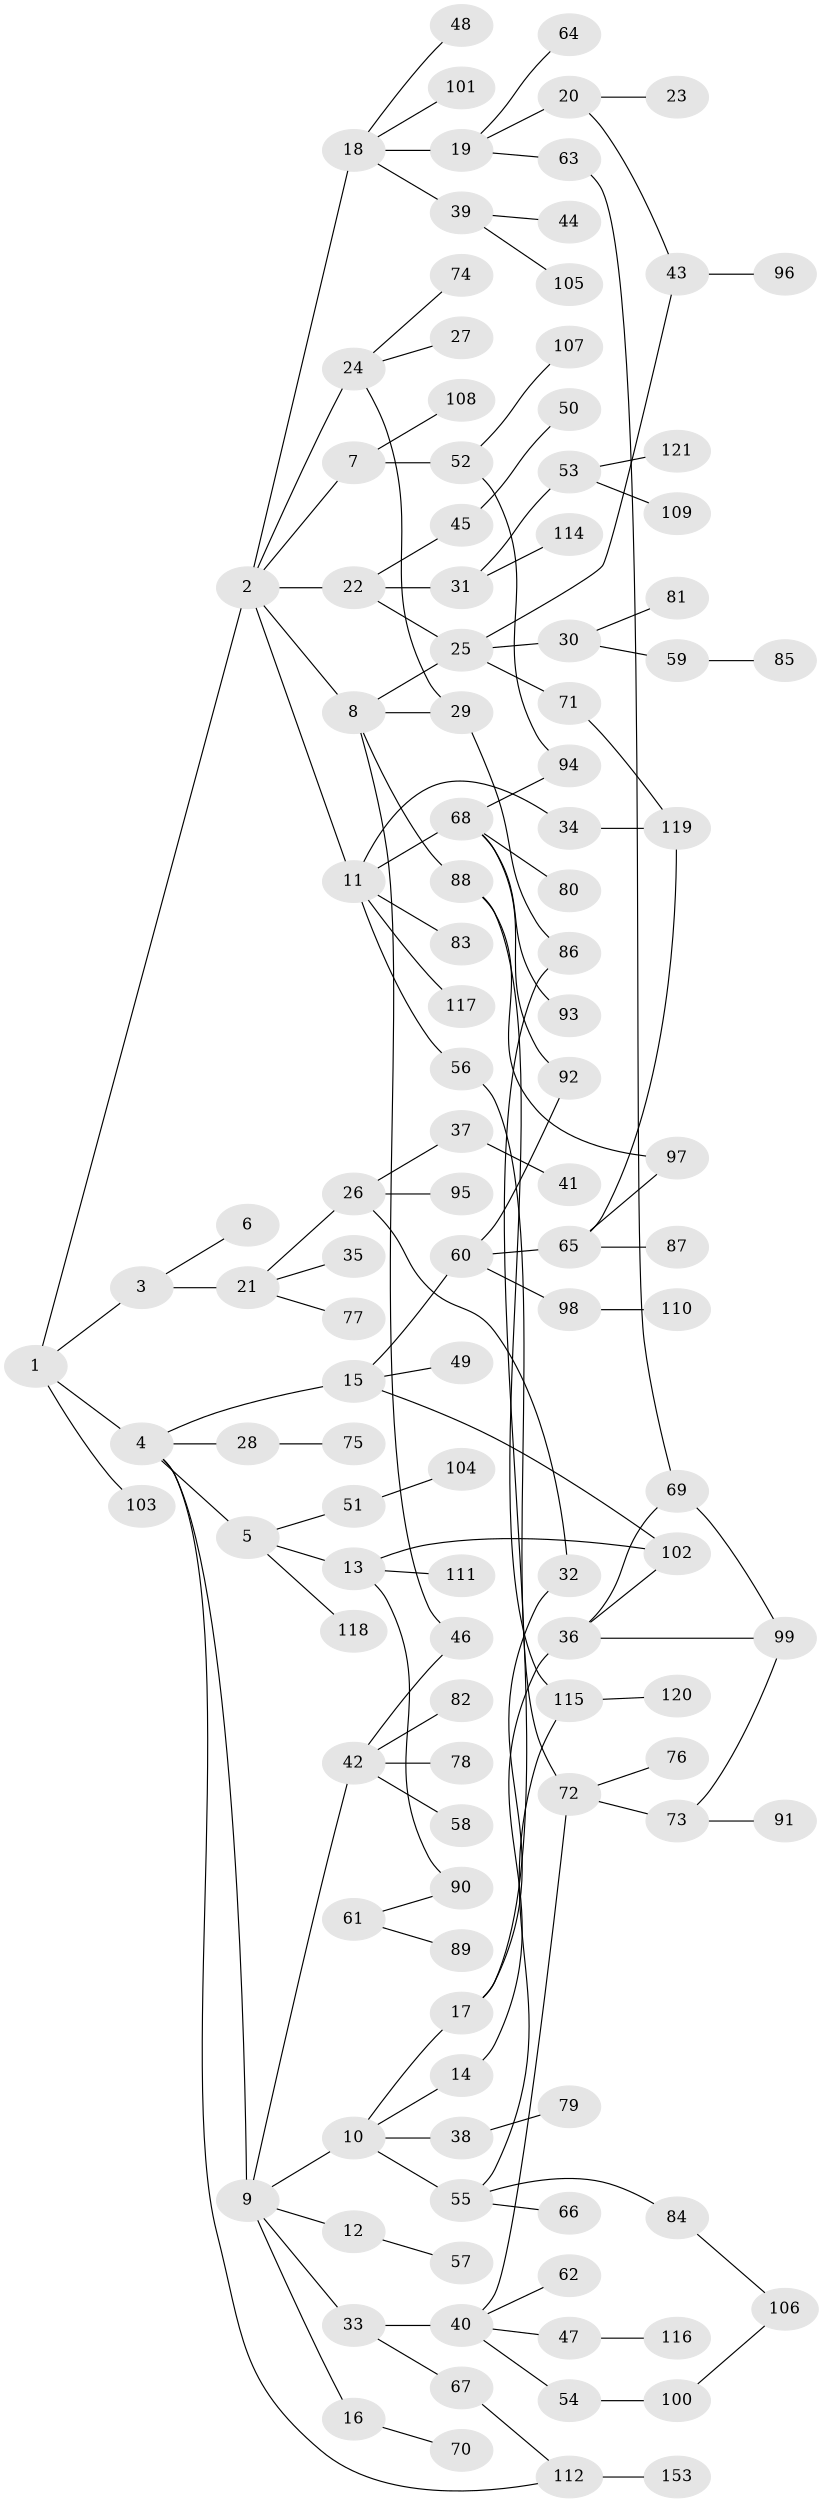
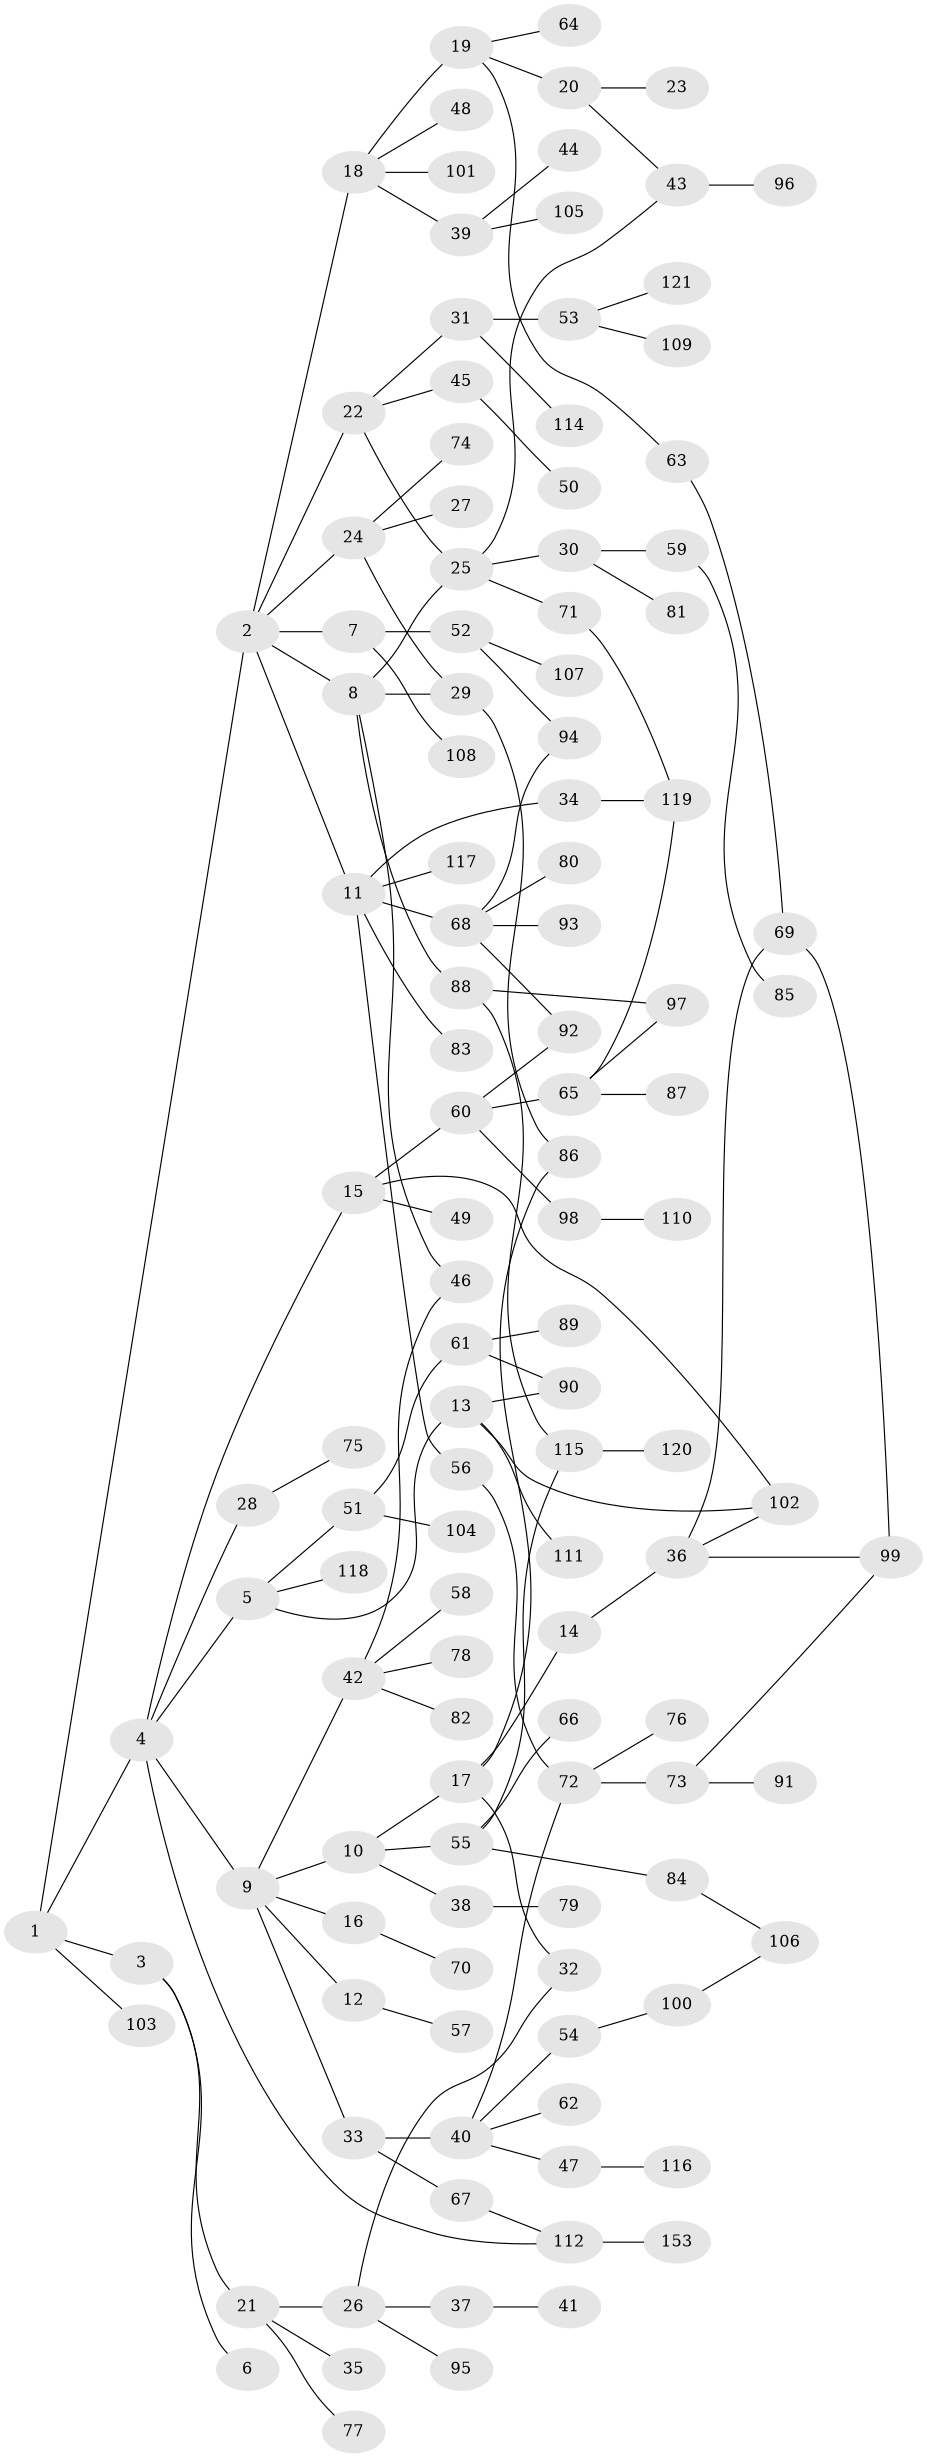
edge "61" -- "51": added
edge "14" -- "10": now "14" -- "17"
